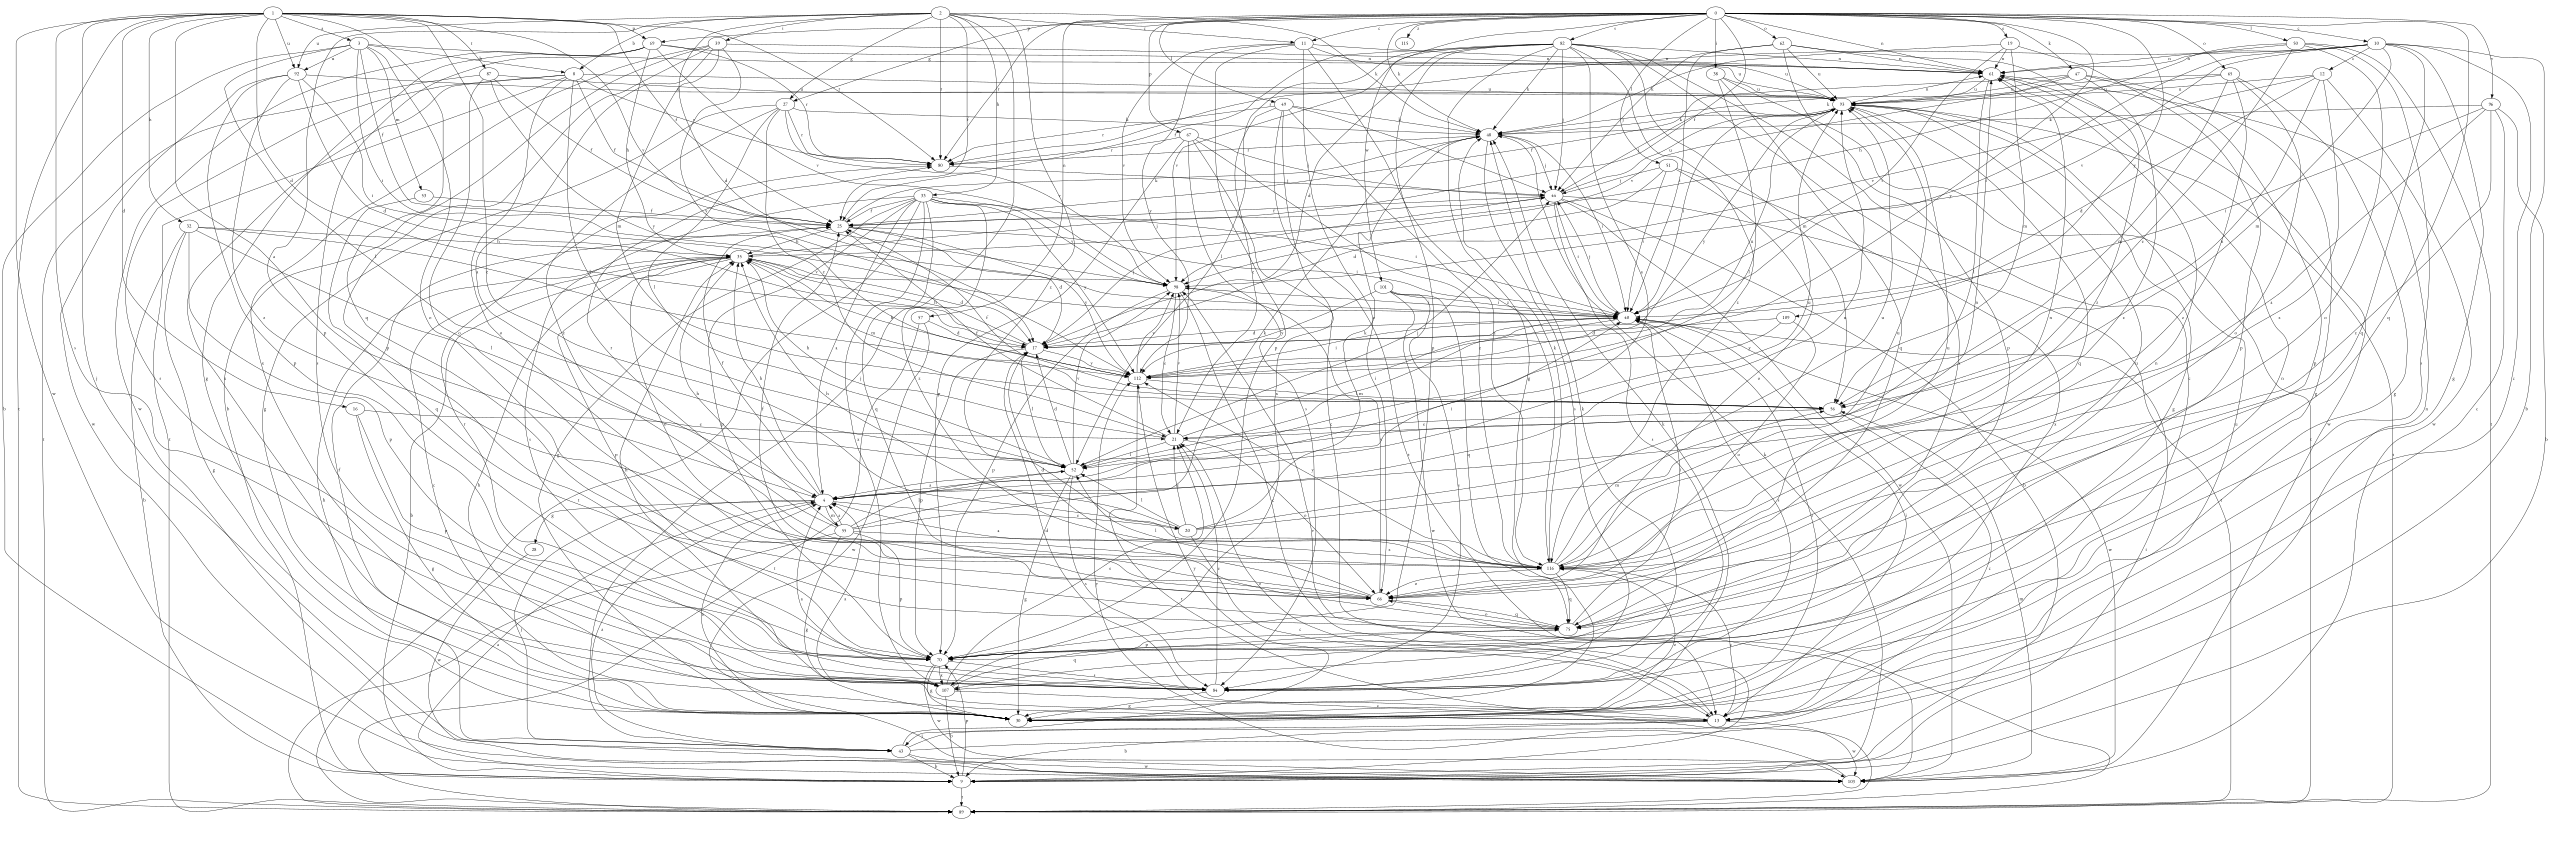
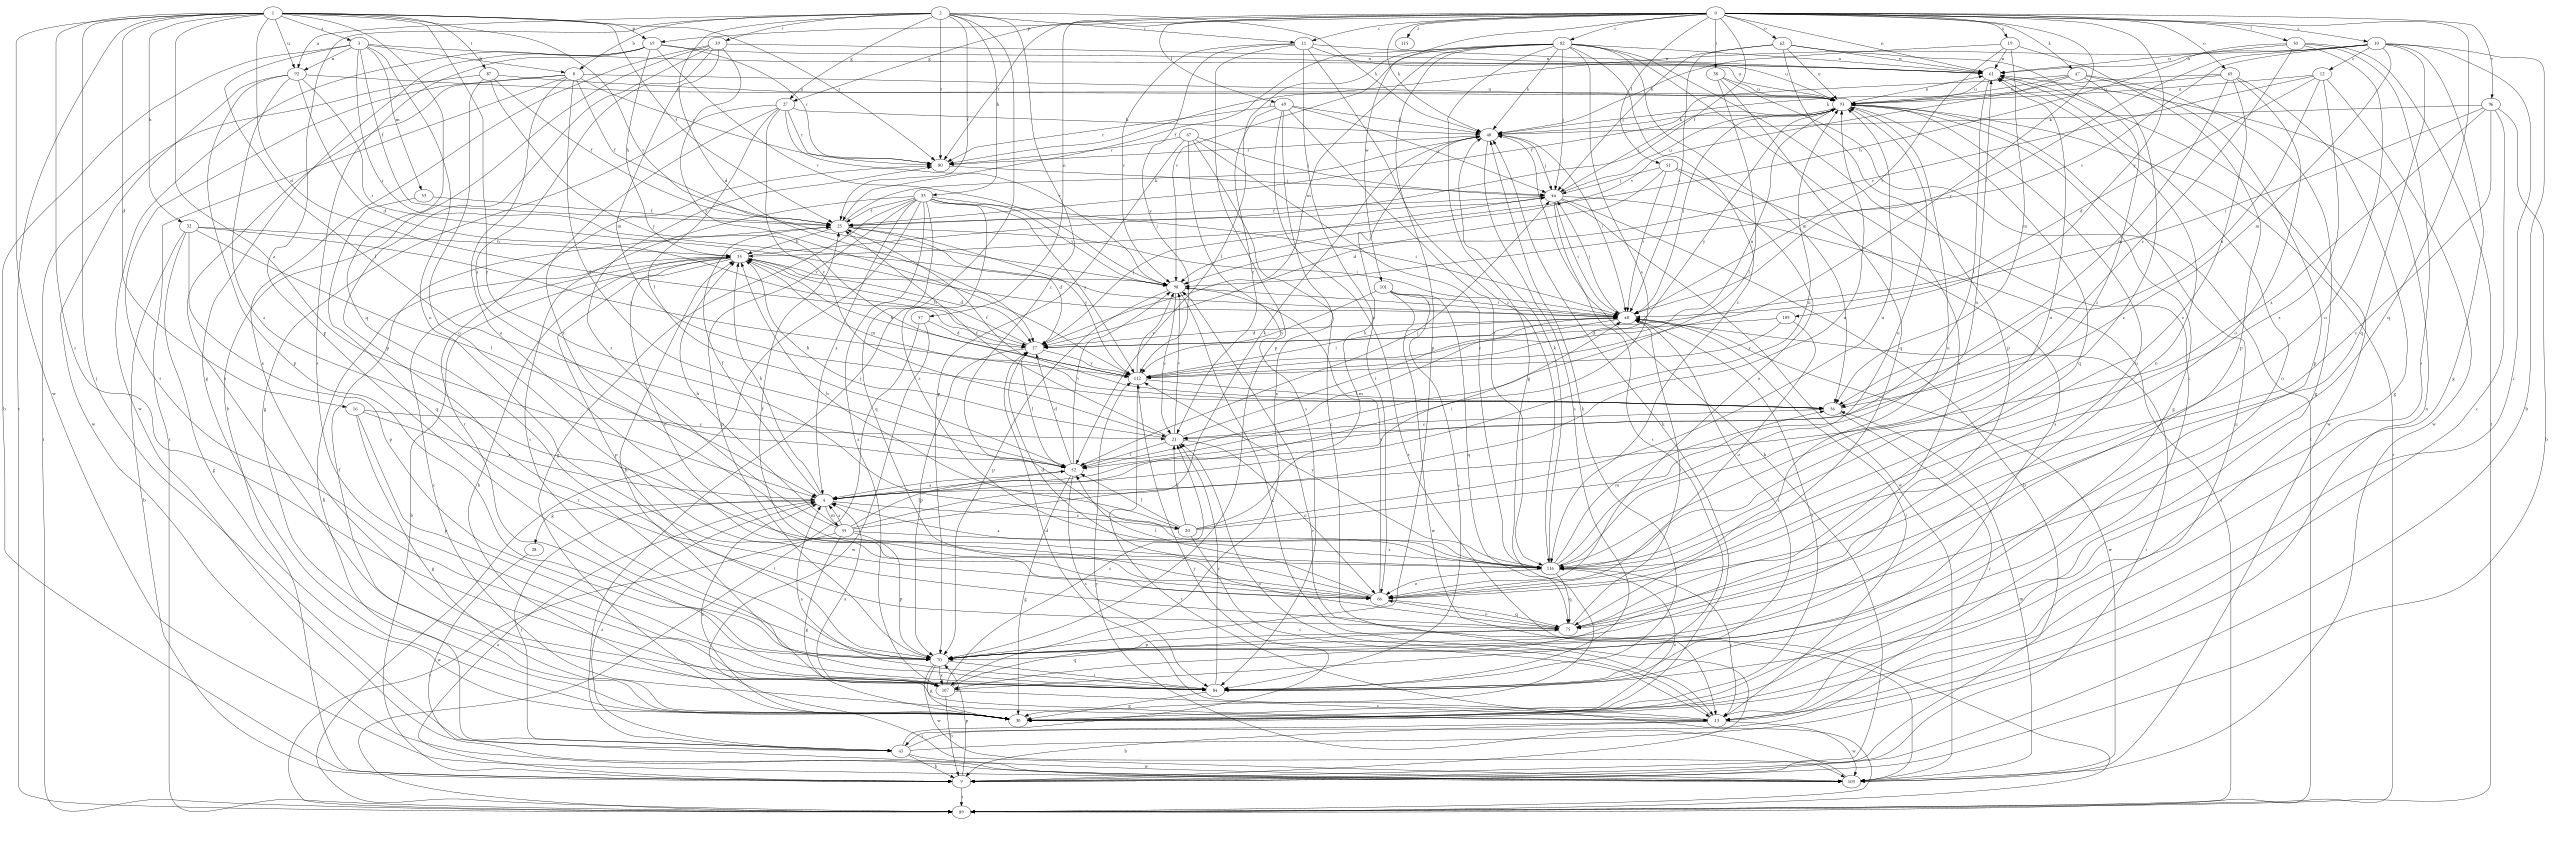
edge "0" -> "67": removed, label "p"
edge "82" -> "17": label "d" -> "m"
edge "16" -> "4": added, label "a"
